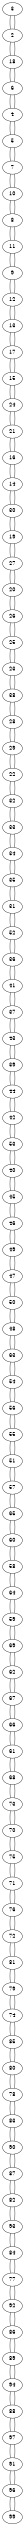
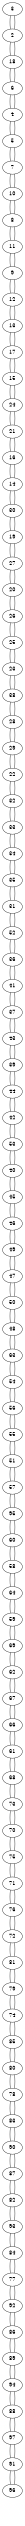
node "65": label "65" -> "95"
node "99": removed
